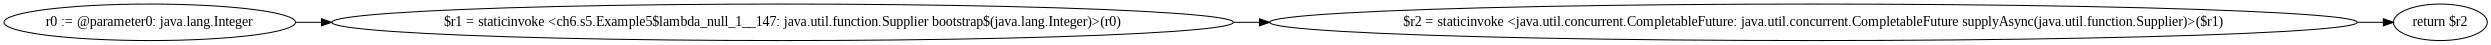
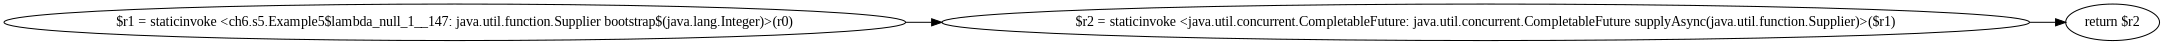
node "r0 := @parameter0: java.lang.Integer": removed
